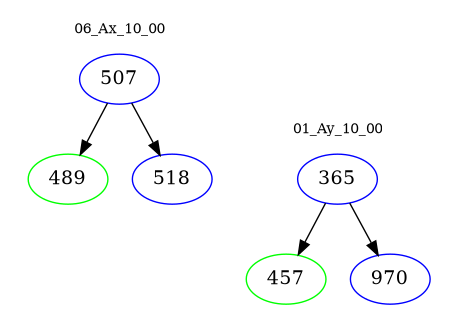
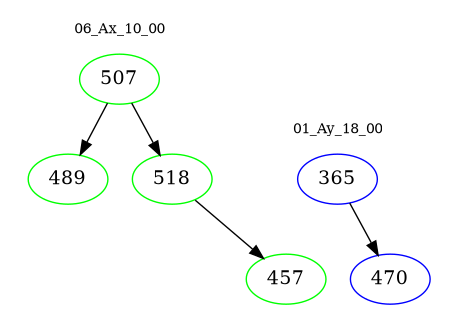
node "507": color blue -> green
cluster "01_Ay_10_00": label "01_Ay_10_00" -> "01_Ay_18_00"
node "518": color blue -> green
edge "365" -> "457": now "518" -> "457"
node "970": label "970" -> "470"
